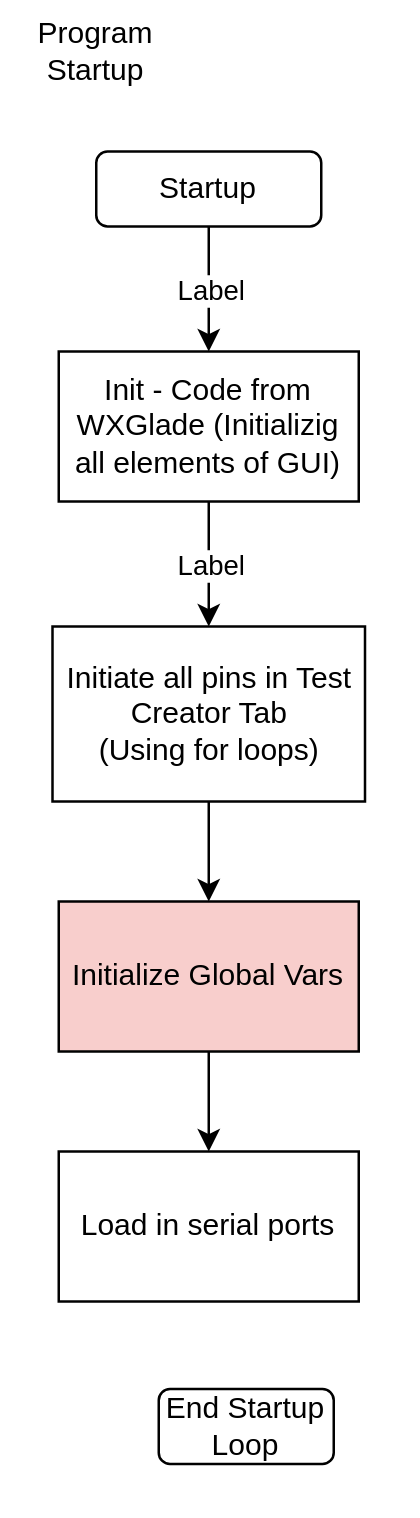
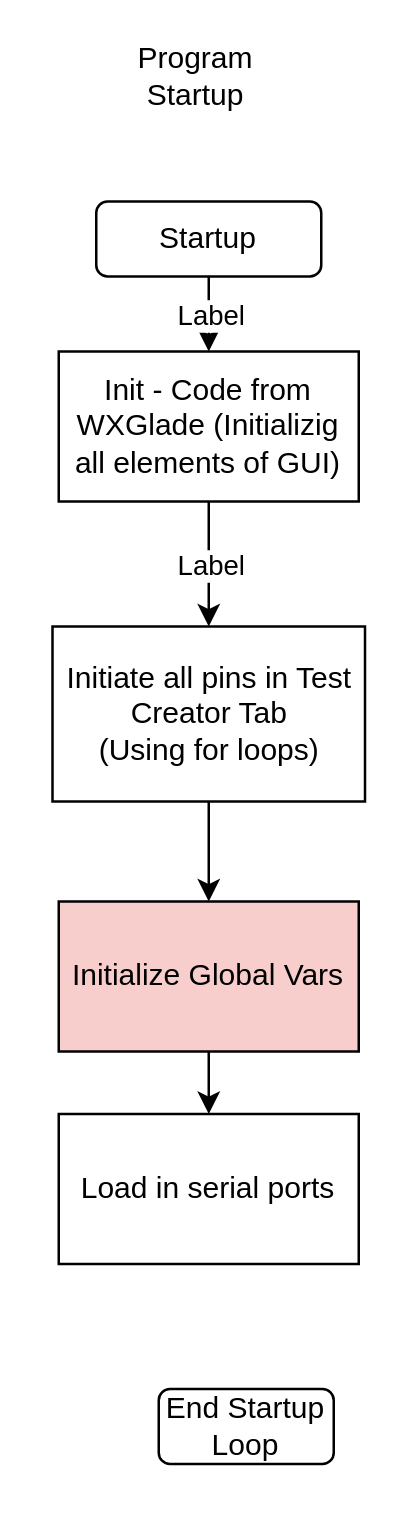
node "Program Startup": moved (96, 51) -> (196, 76)
node "Startup": moved (209, 189) -> (209, 239)
node "Load in serial ports": moved (209, 1226) -> (209, 1189)
